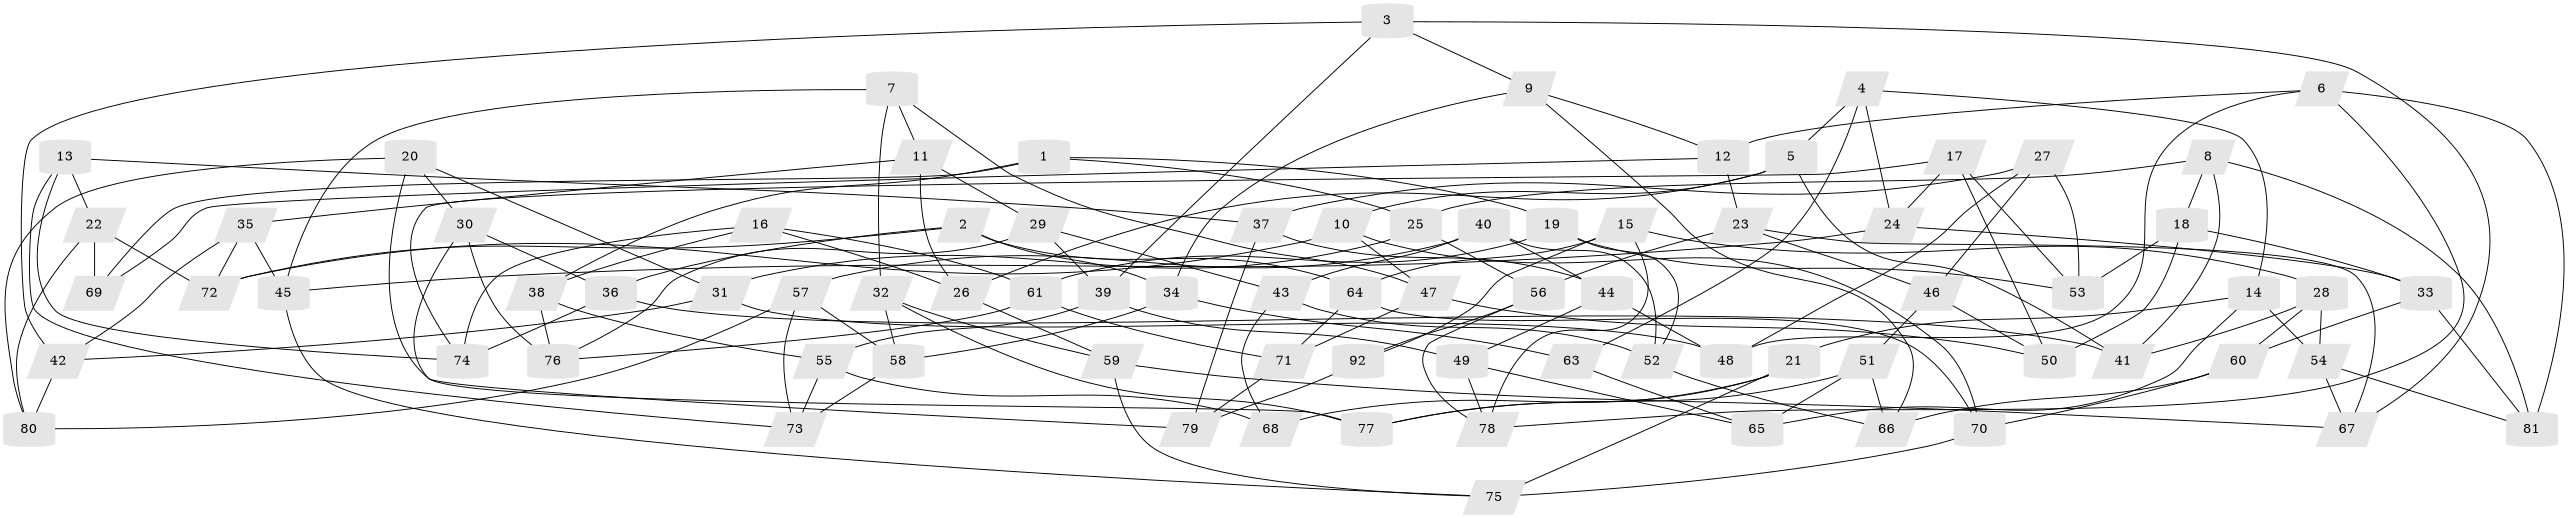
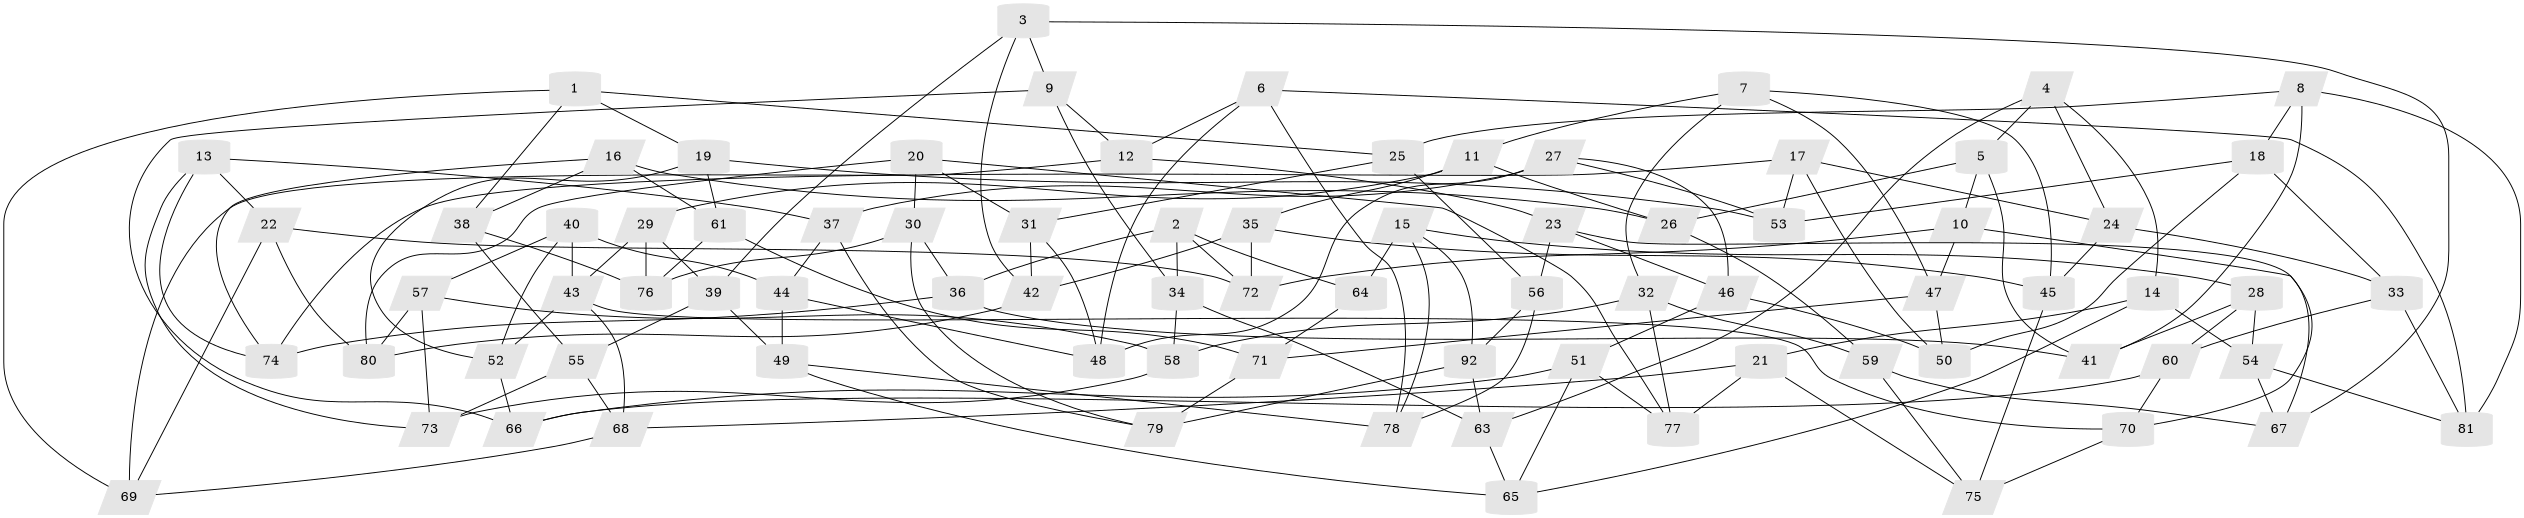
edge "64" -- "70": now "43" -- "70"
edge "92" -- "63": added
edge "68" -- "69": added
